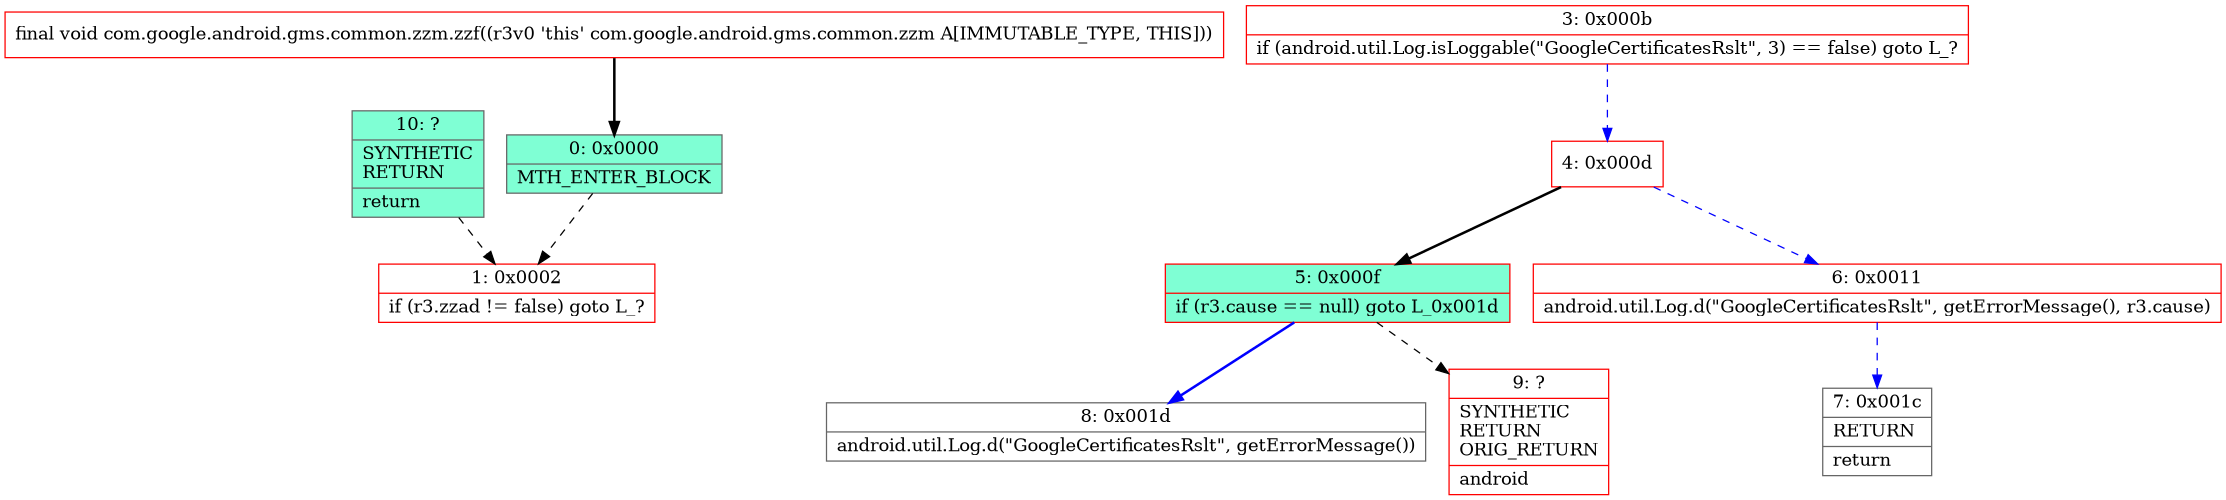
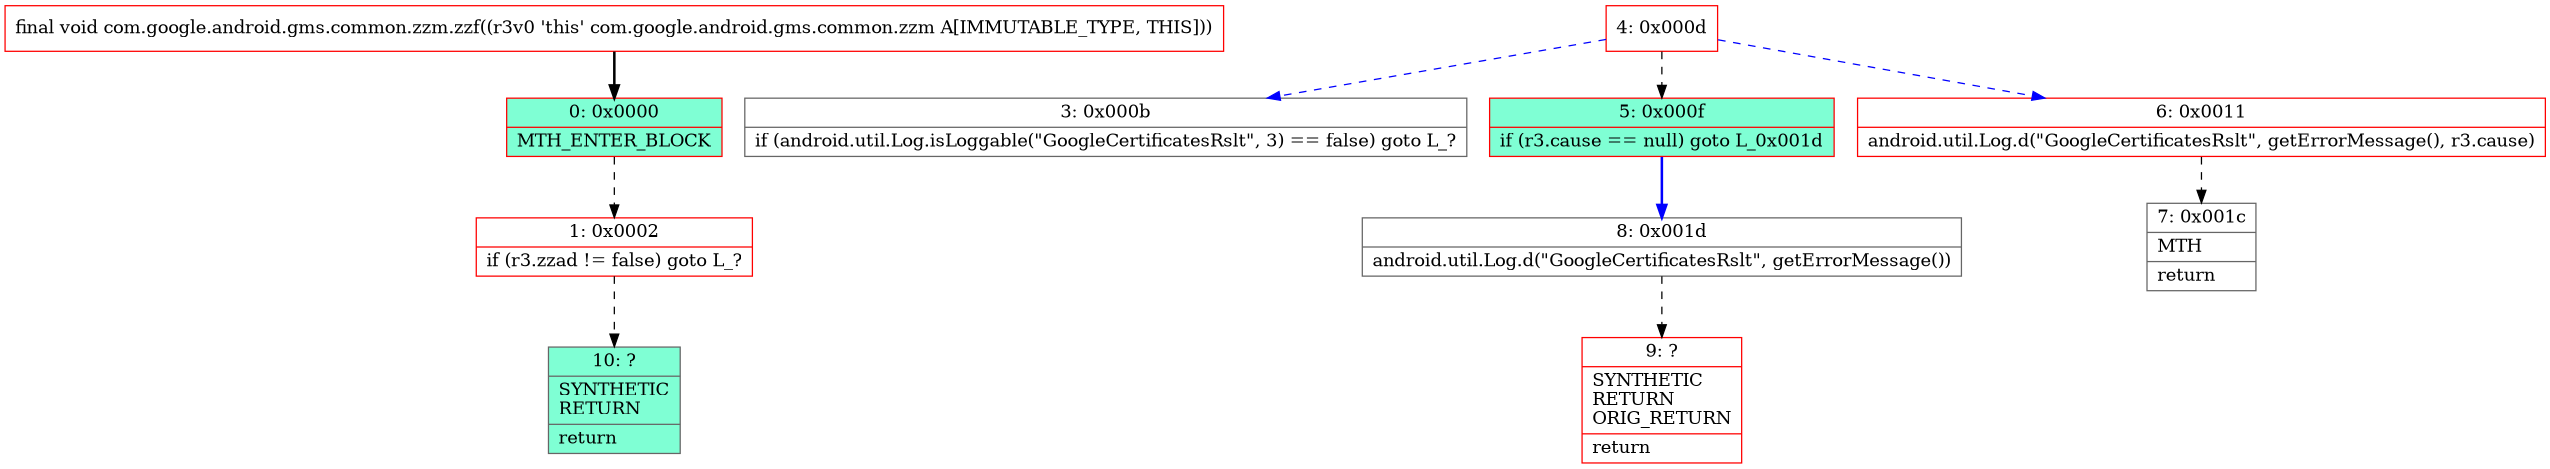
node "3: 0x000b": color red -> gray40
edge "3: 0x000b" -> "4: 0x000d": reversed
node "0: 0x0000": color gray40 -> red
edge "4: 0x000d" -> "5: 0x000f": style bold -> dashed
edge "10: ?" -> "1: 0x0002": reversed
edge "5: 0x000f" -> "9: ?": now "8: 0x001d" -> "9: ?"
edge "6: 0x0011" -> "7: 0x001c": color blue -> black
node "7: 0x001c": text "RETURN" -> "MTH"
node "9: ?": text "android" -> "return"
